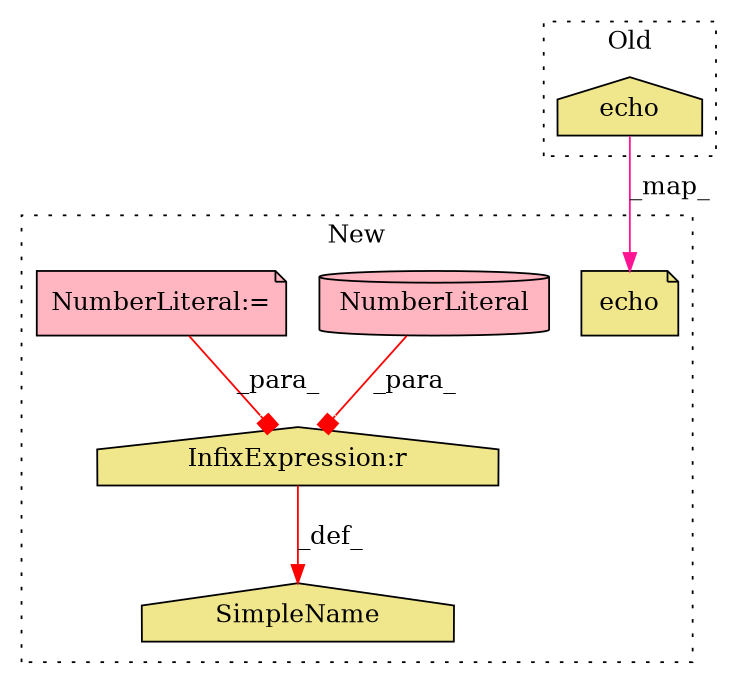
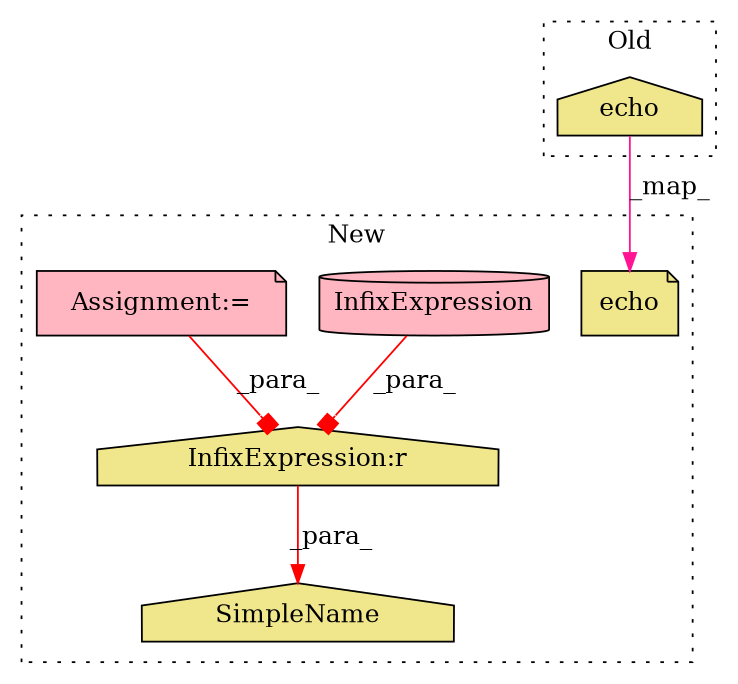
node "NumberLiteral:=": label "NumberLiteral:=" -> "Assignment:="
node "NumberLiteral": label "NumberLiteral" -> "InfixExpression"
edge "InfixExpression:r" -> "SimpleName": label "_def_" -> "_para_"
